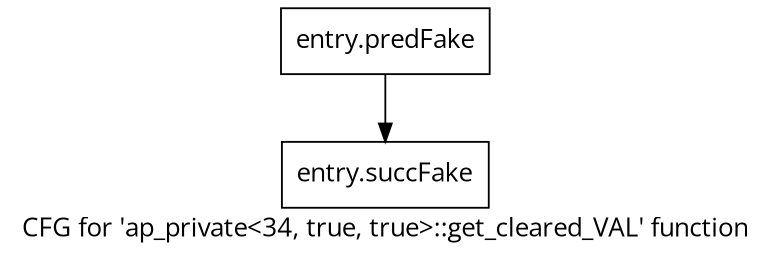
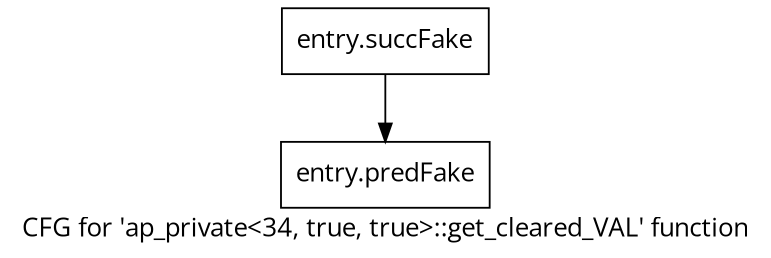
edge "entry.predFake" -> "entry.succFake": reversed
